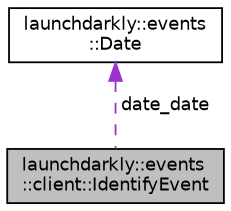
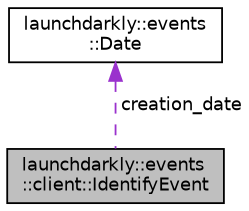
edge "launchdarkly::events ::client::IdentifyEvent" -> "launchdarkly::events ::Date": label " date_date" -> " creation_date"
